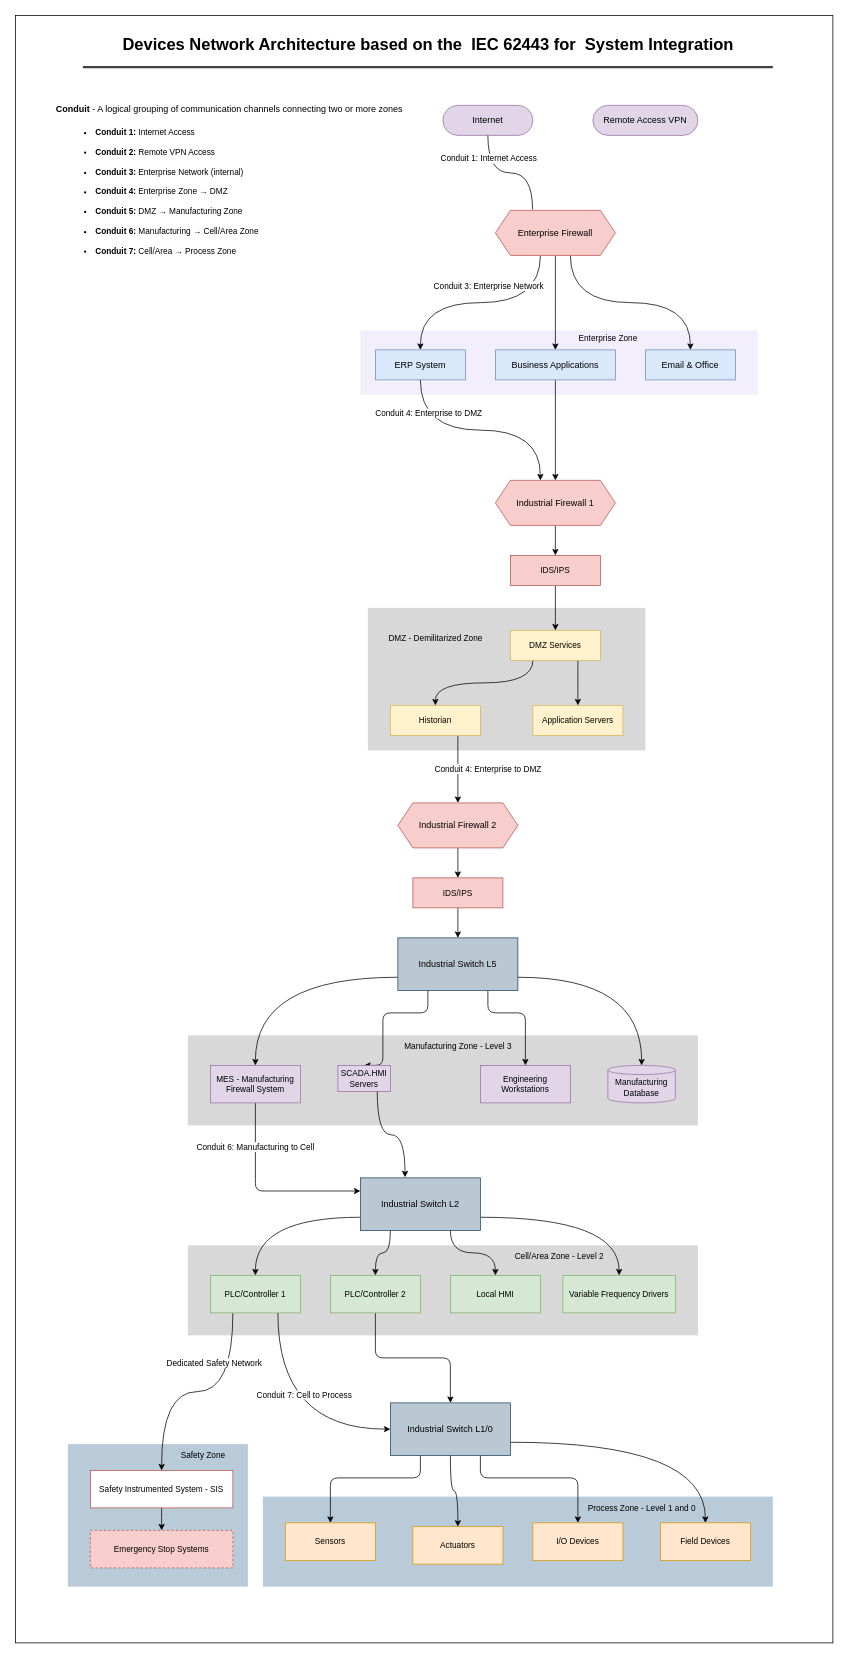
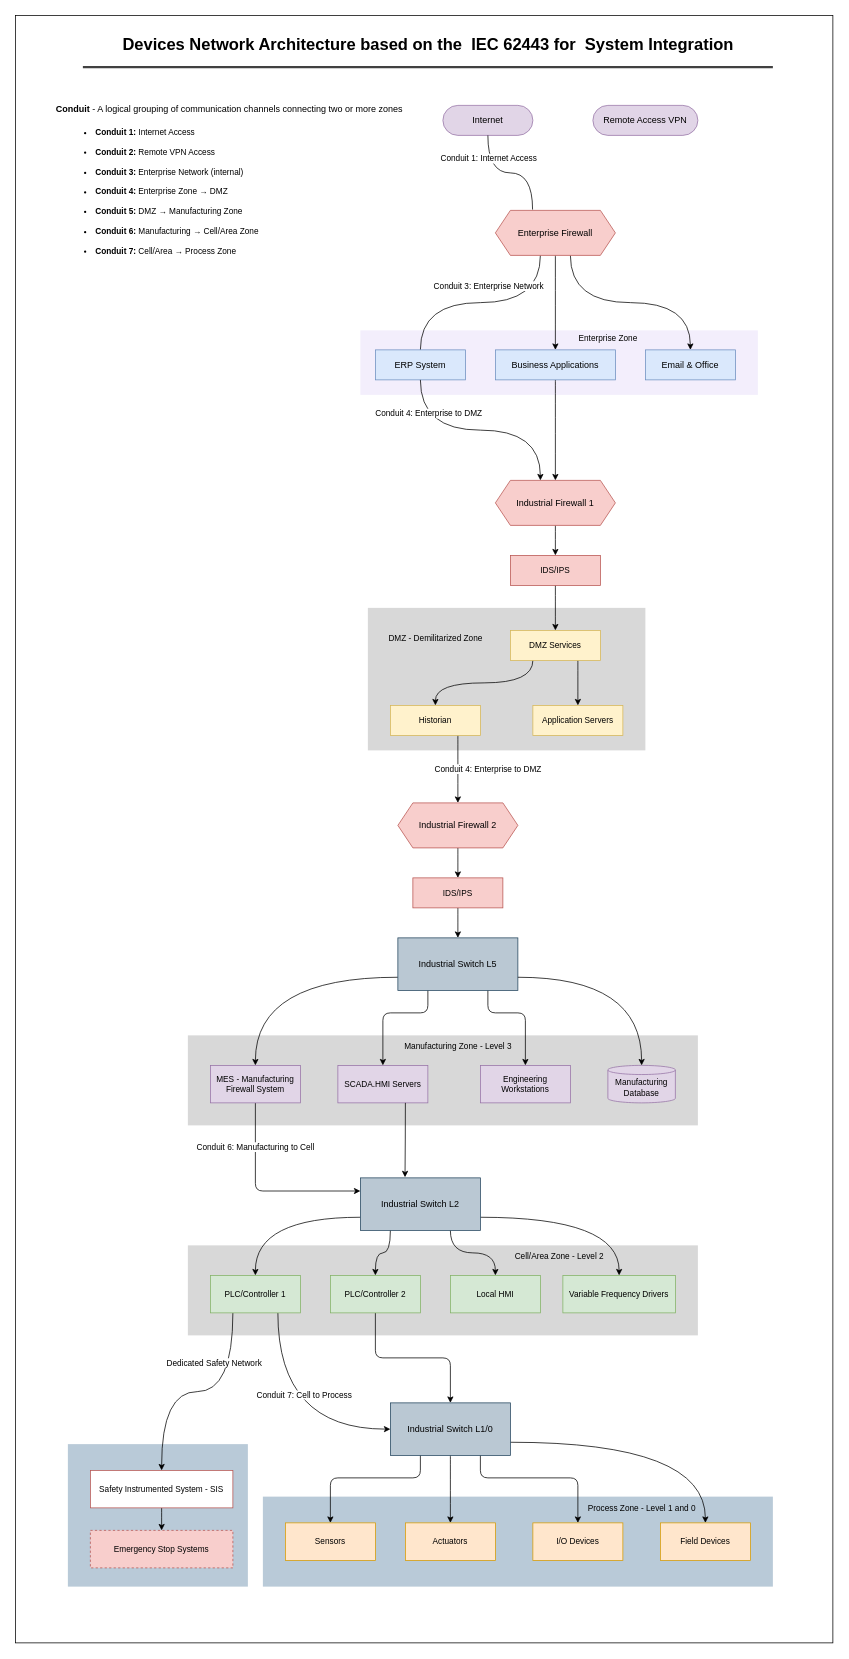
edge "Enterprise Firewall" -> "ERP System": arrowhead classic -> none
node "SCADA.HMI Servers": size 53x26 -> 90x38
node "Safety Zone": removed
node "Actuators": moved (458, 1545) -> (450, 1542)
